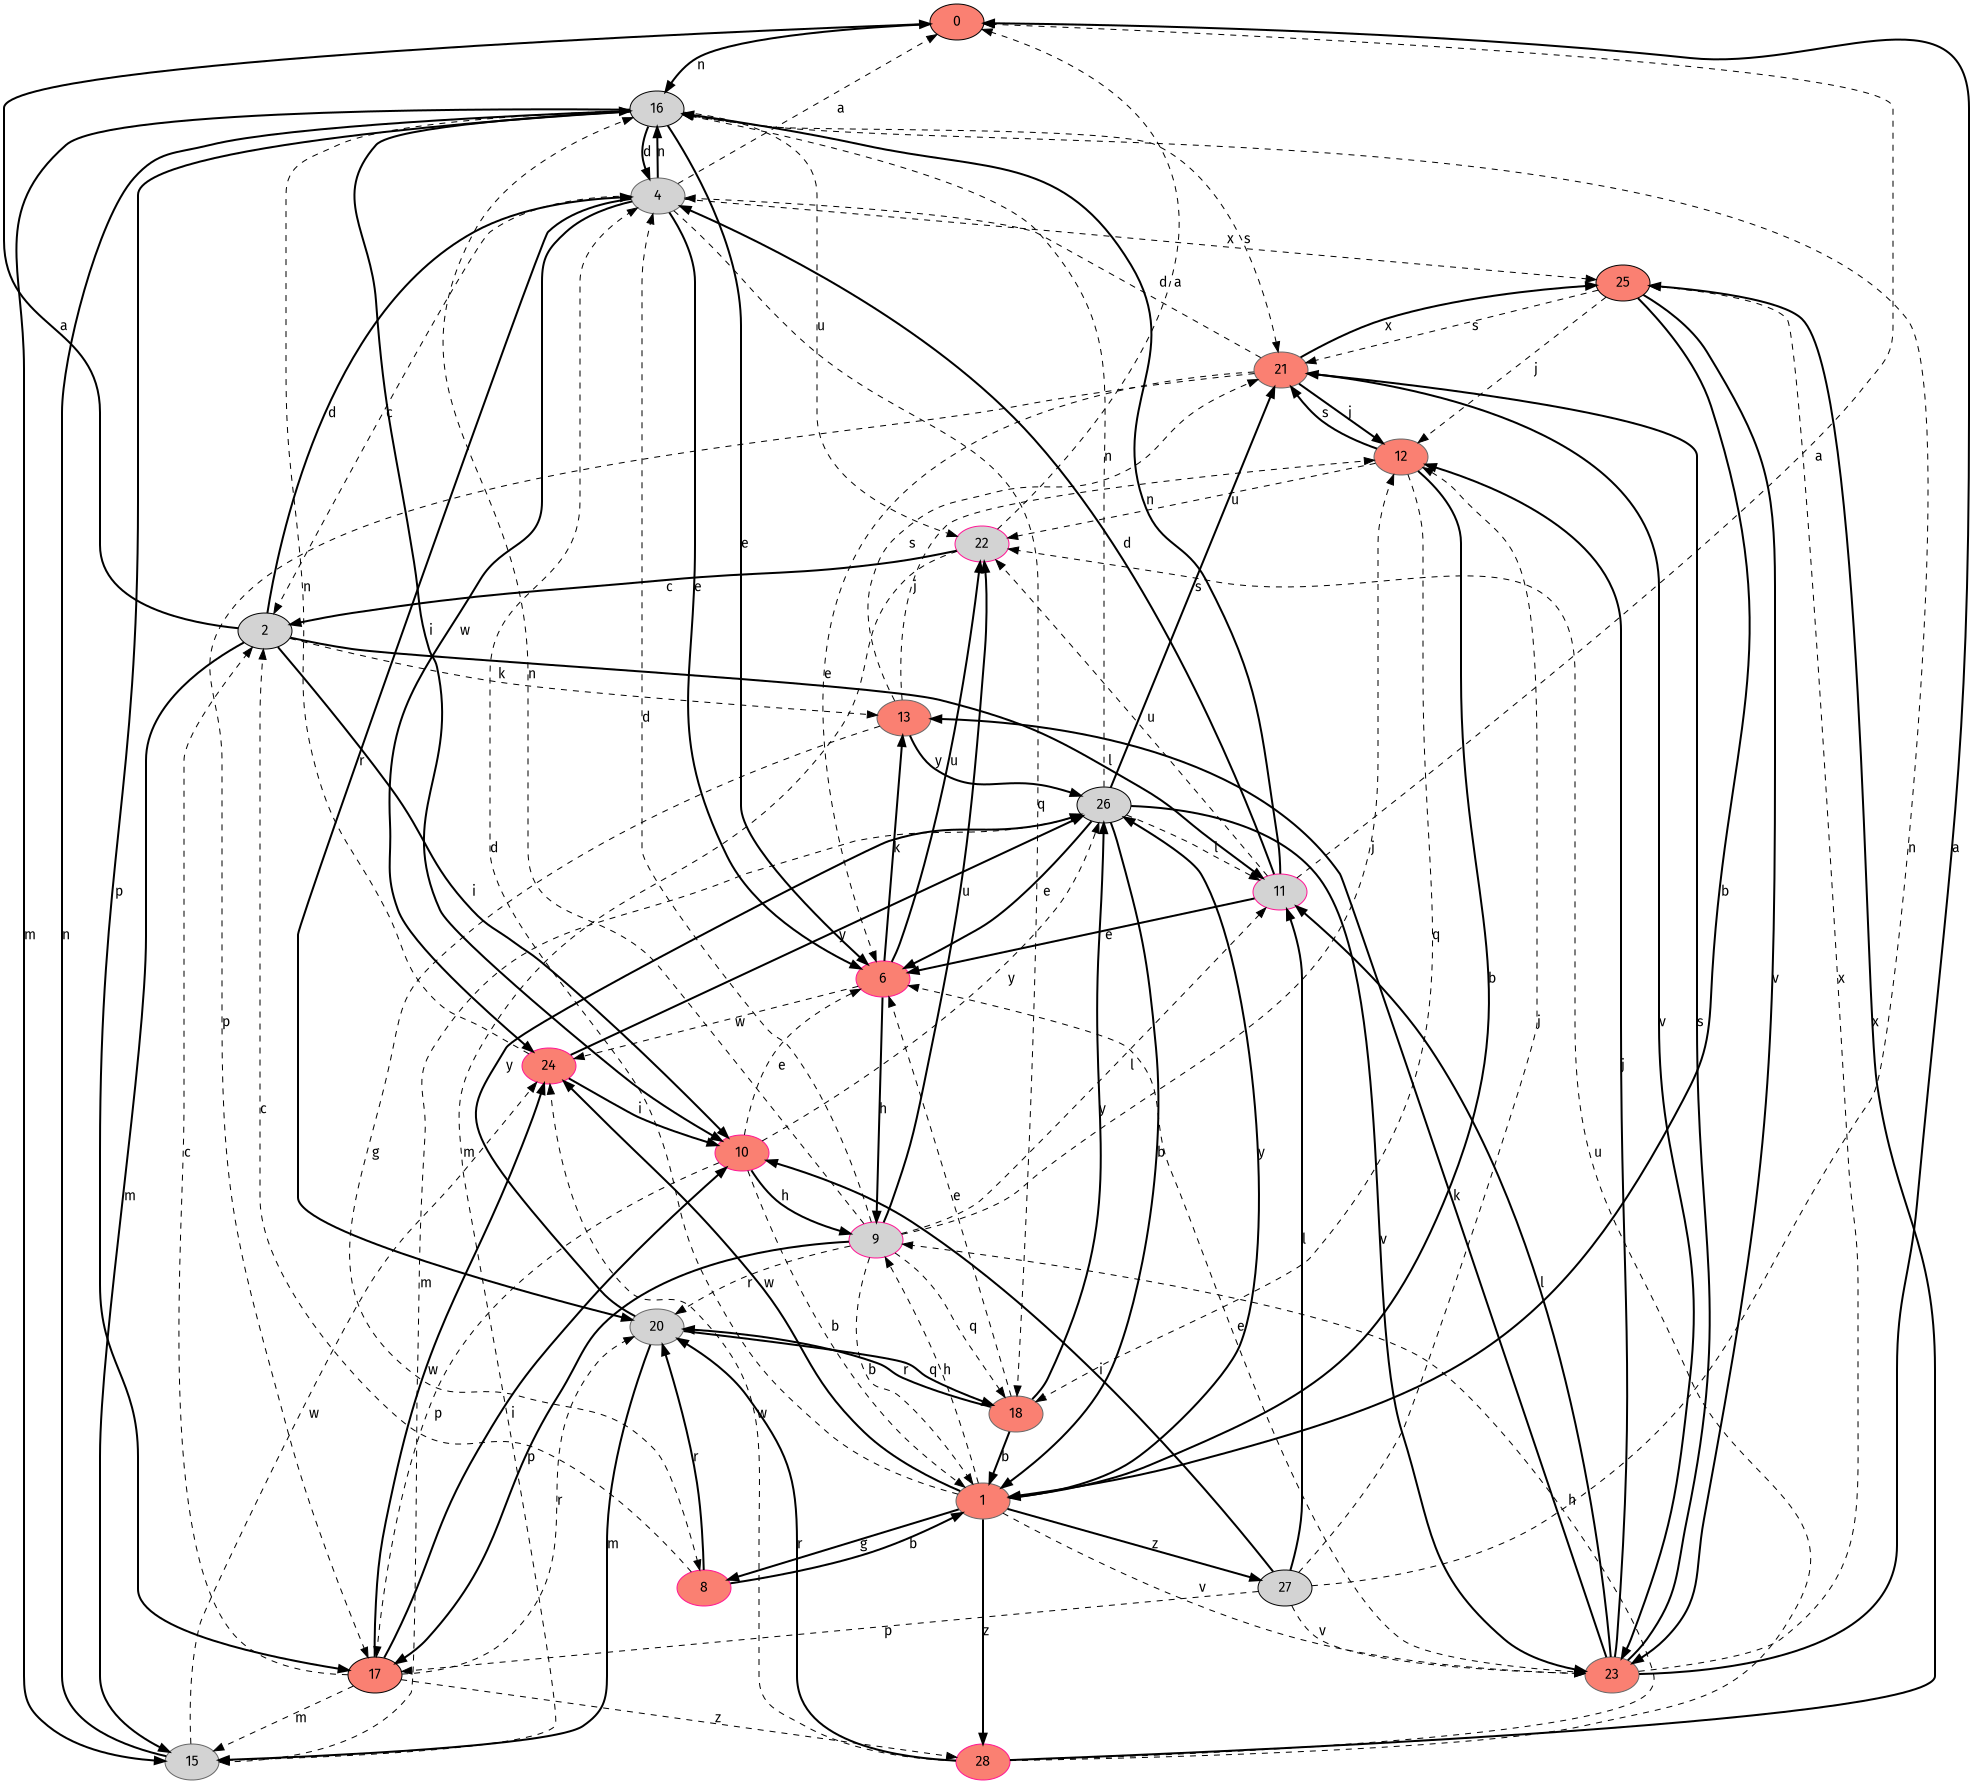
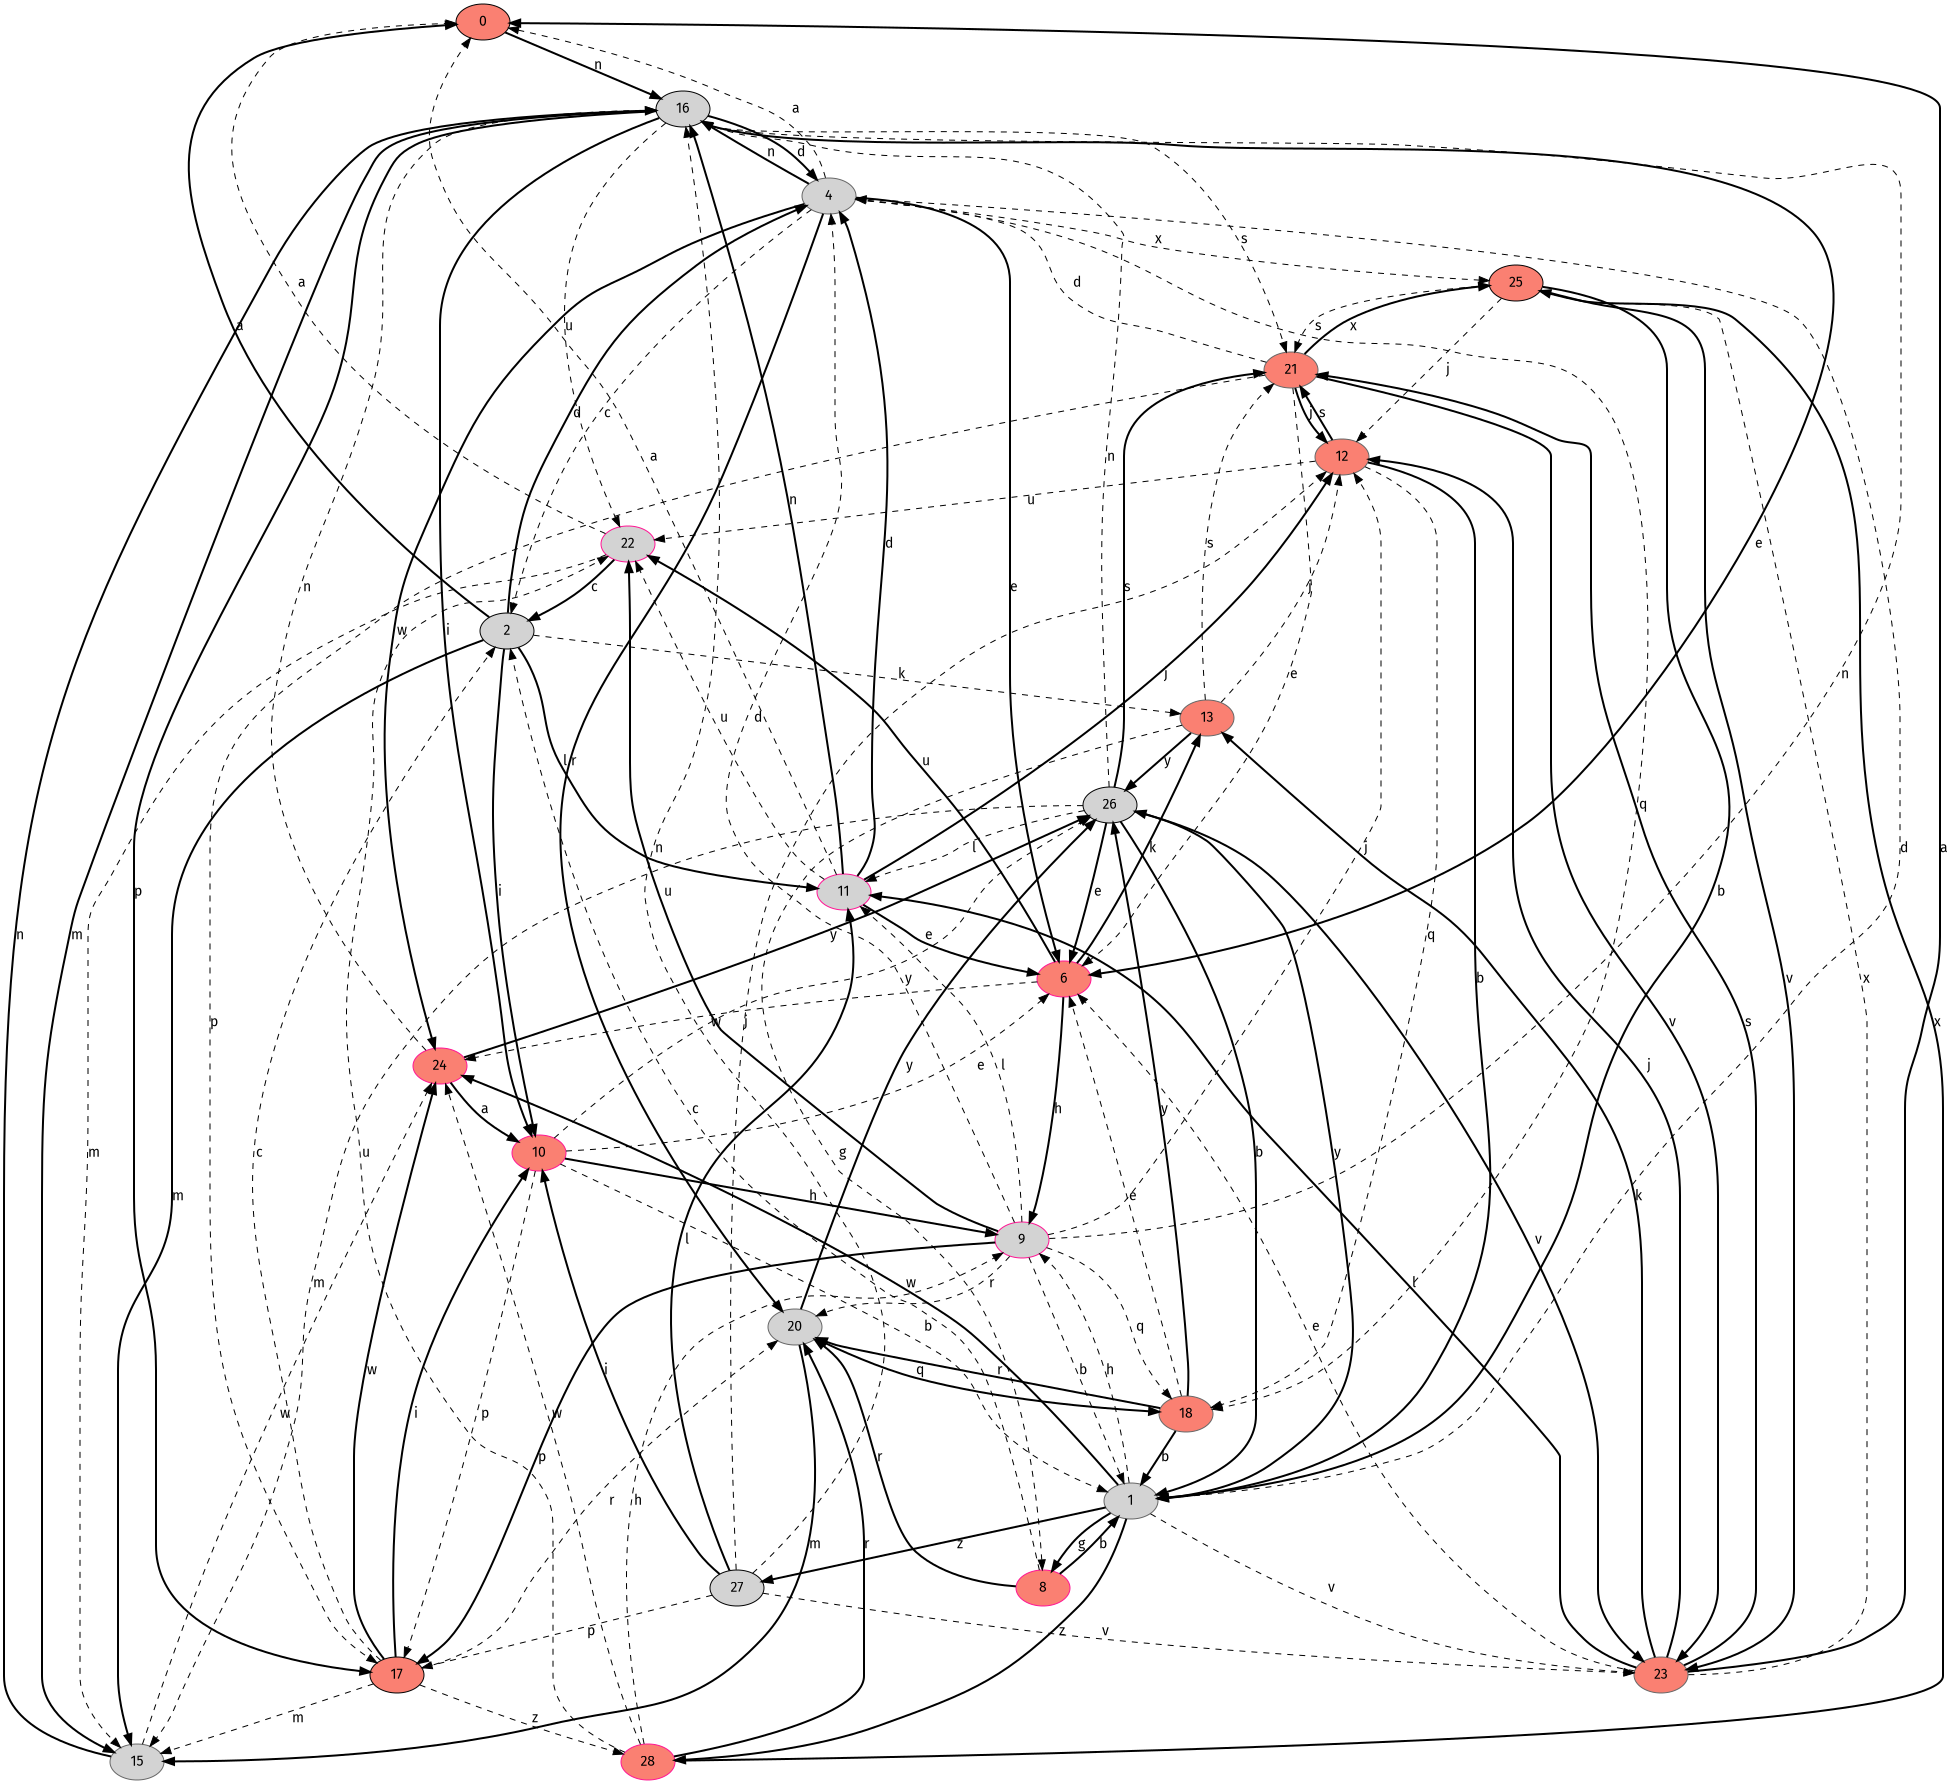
edge "11" -> "12": added, label "j"
edge "24" -> "10": label "i" -> "a"
node "1": fillcolor salmon -> lightgrey
